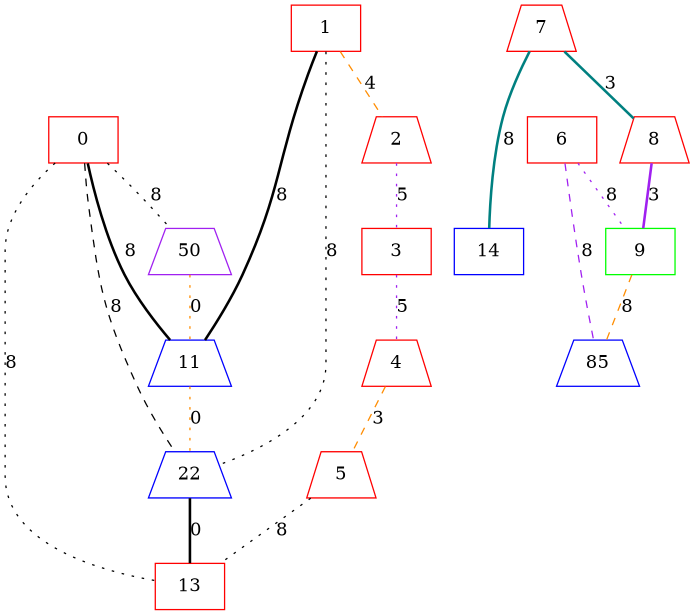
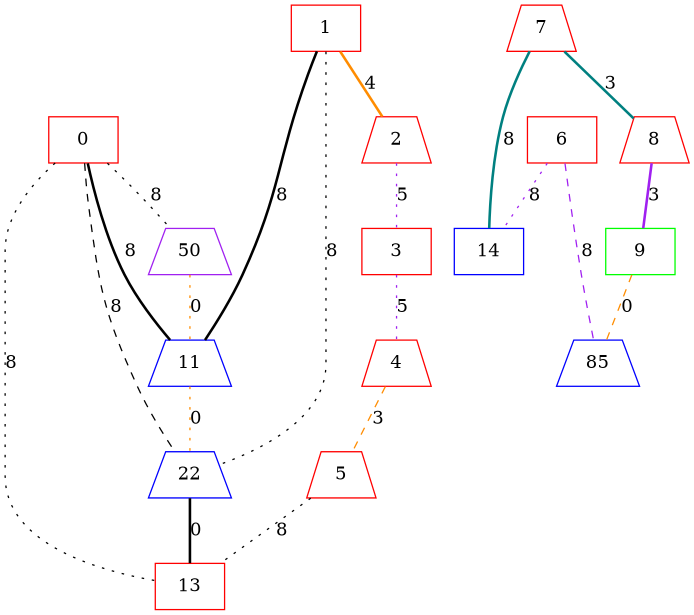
edge "1" -- "2": style dashed -> bold
edge "6" -- "9": now "6" -- "14"
edge "9" -- "85": label "8" -> "0"
